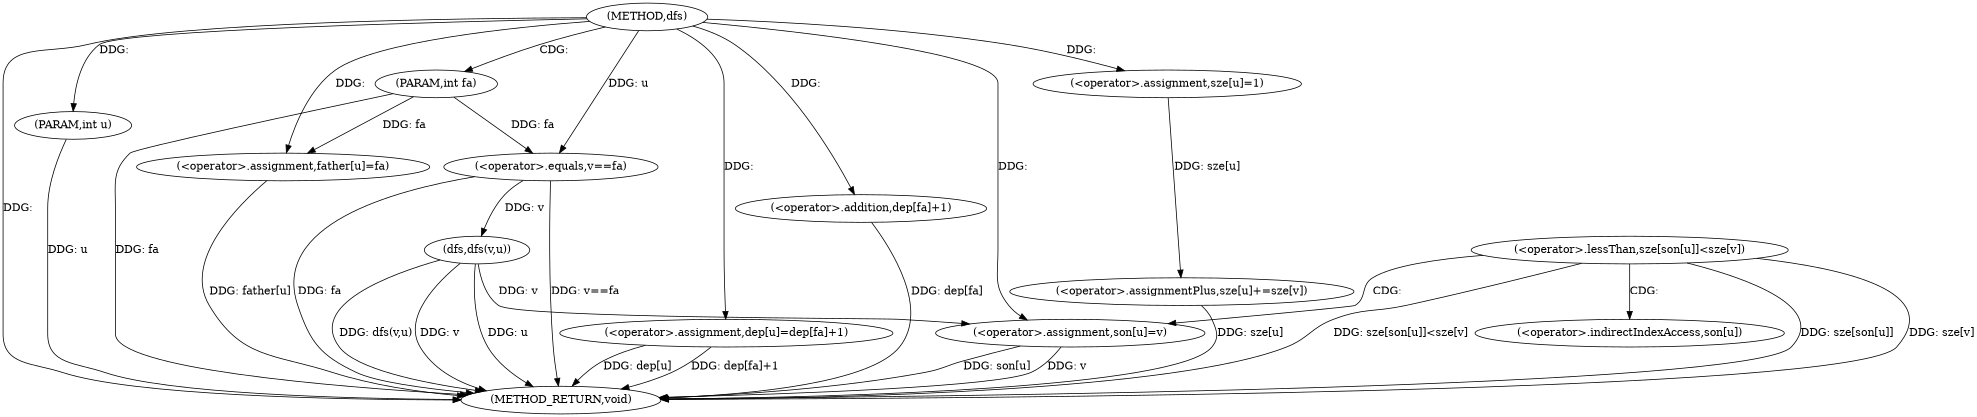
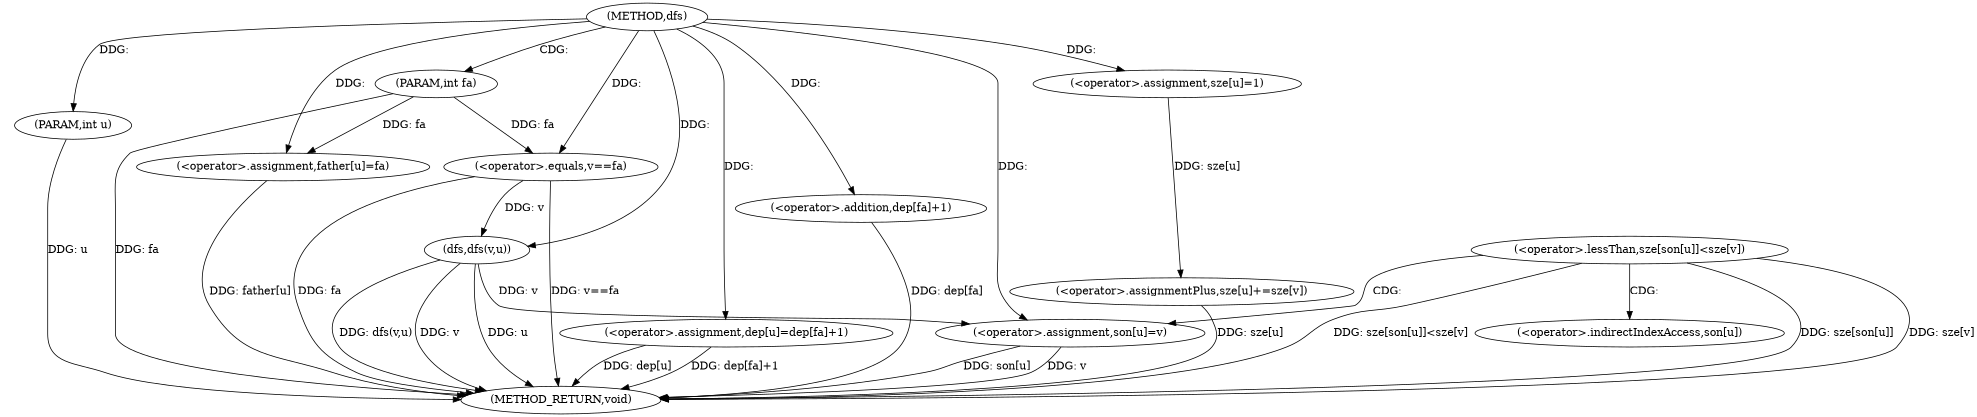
edge "(METHOD,dfs)" -> "(<operator>.equals,v==fa)": label "DDG: u" -> "DDG: "
edge "(METHOD,dfs)" -> "(METHOD_RETURN,void)": now "(METHOD,dfs)" -> "(dfs,dfs(v,u))"
